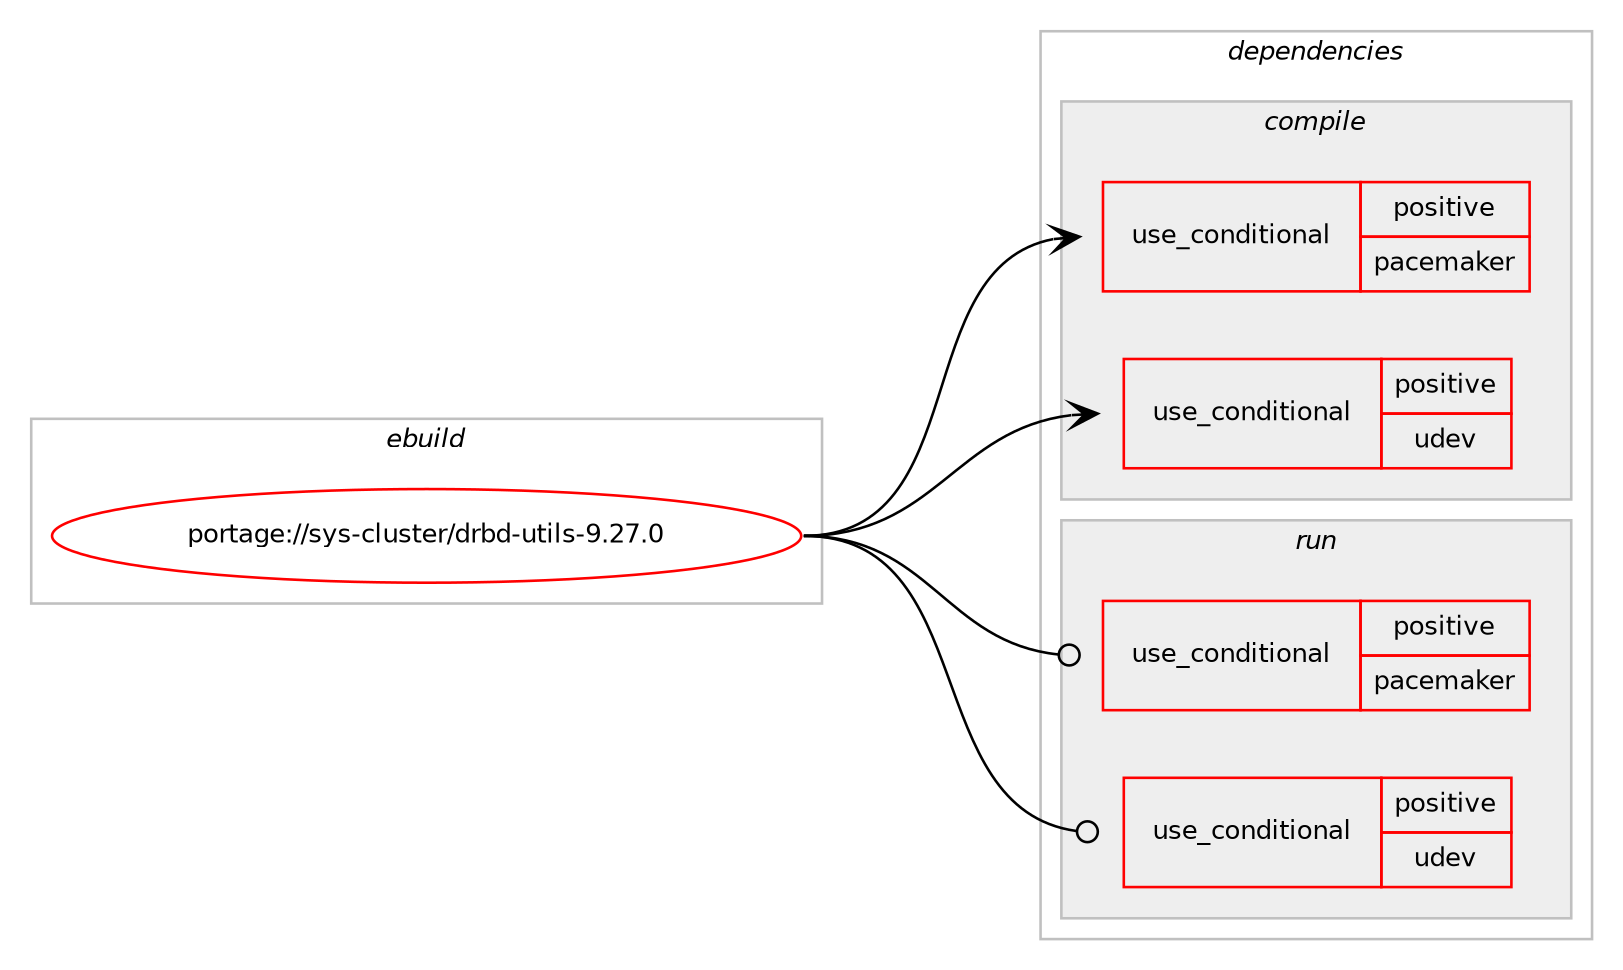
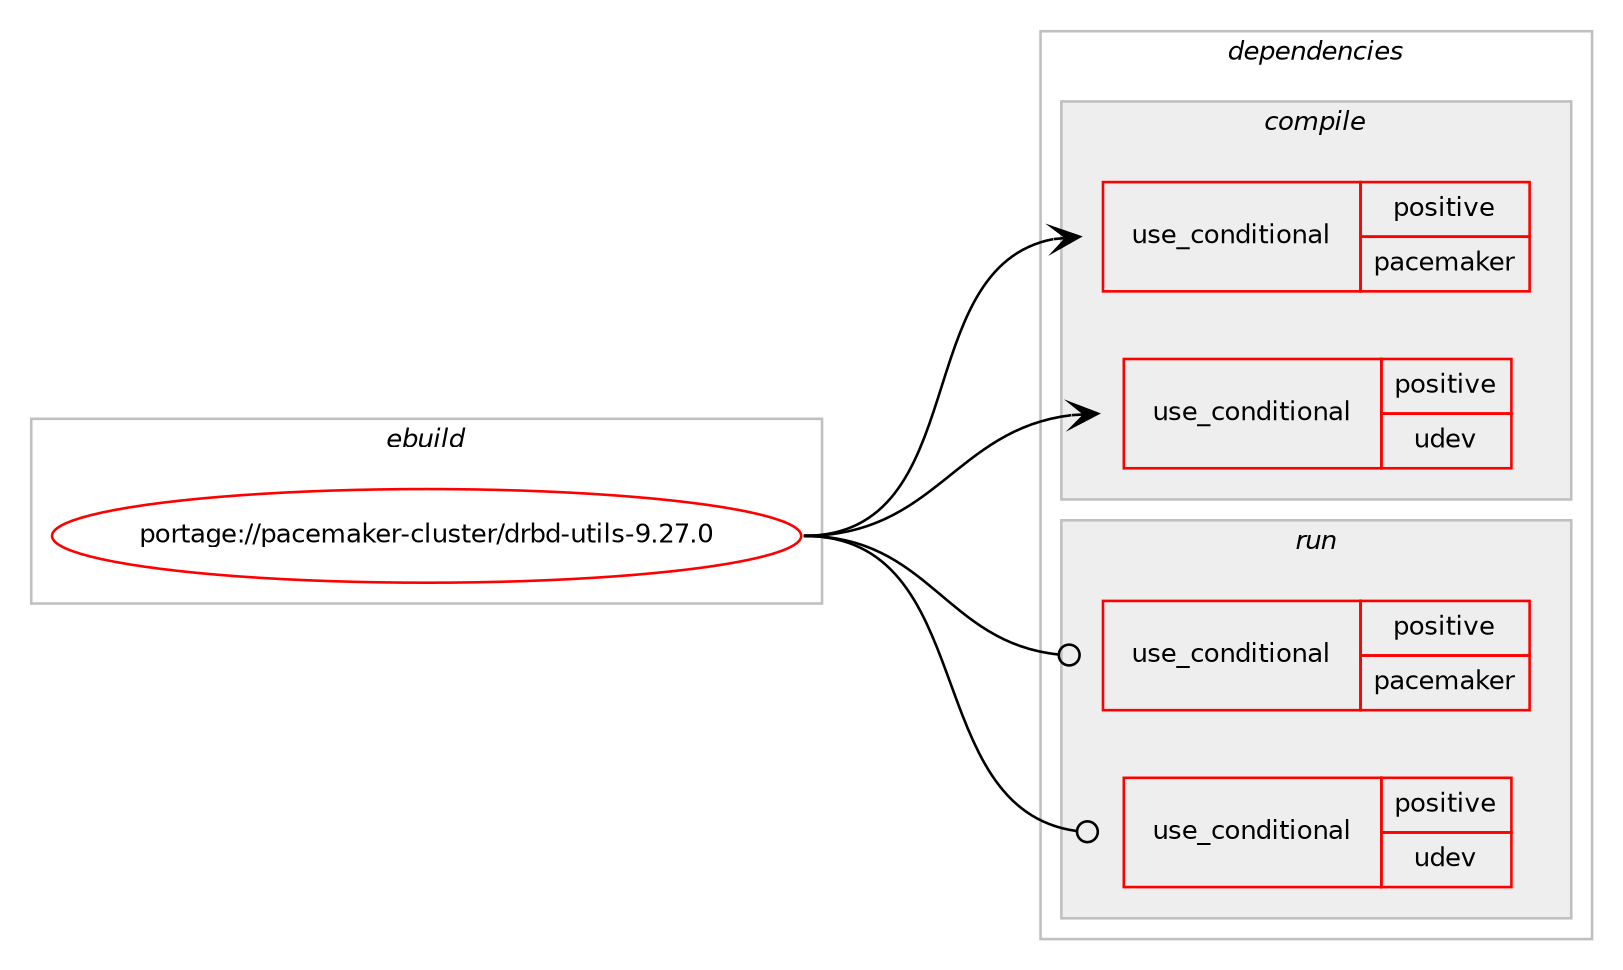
node "portage://sys-cluster/drbd-utils-9.27.0": label "portage://sys-cluster/drbd-utils-9.27.0" -> "portage://pacemaker-cluster/drbd-utils-9.27.0"
